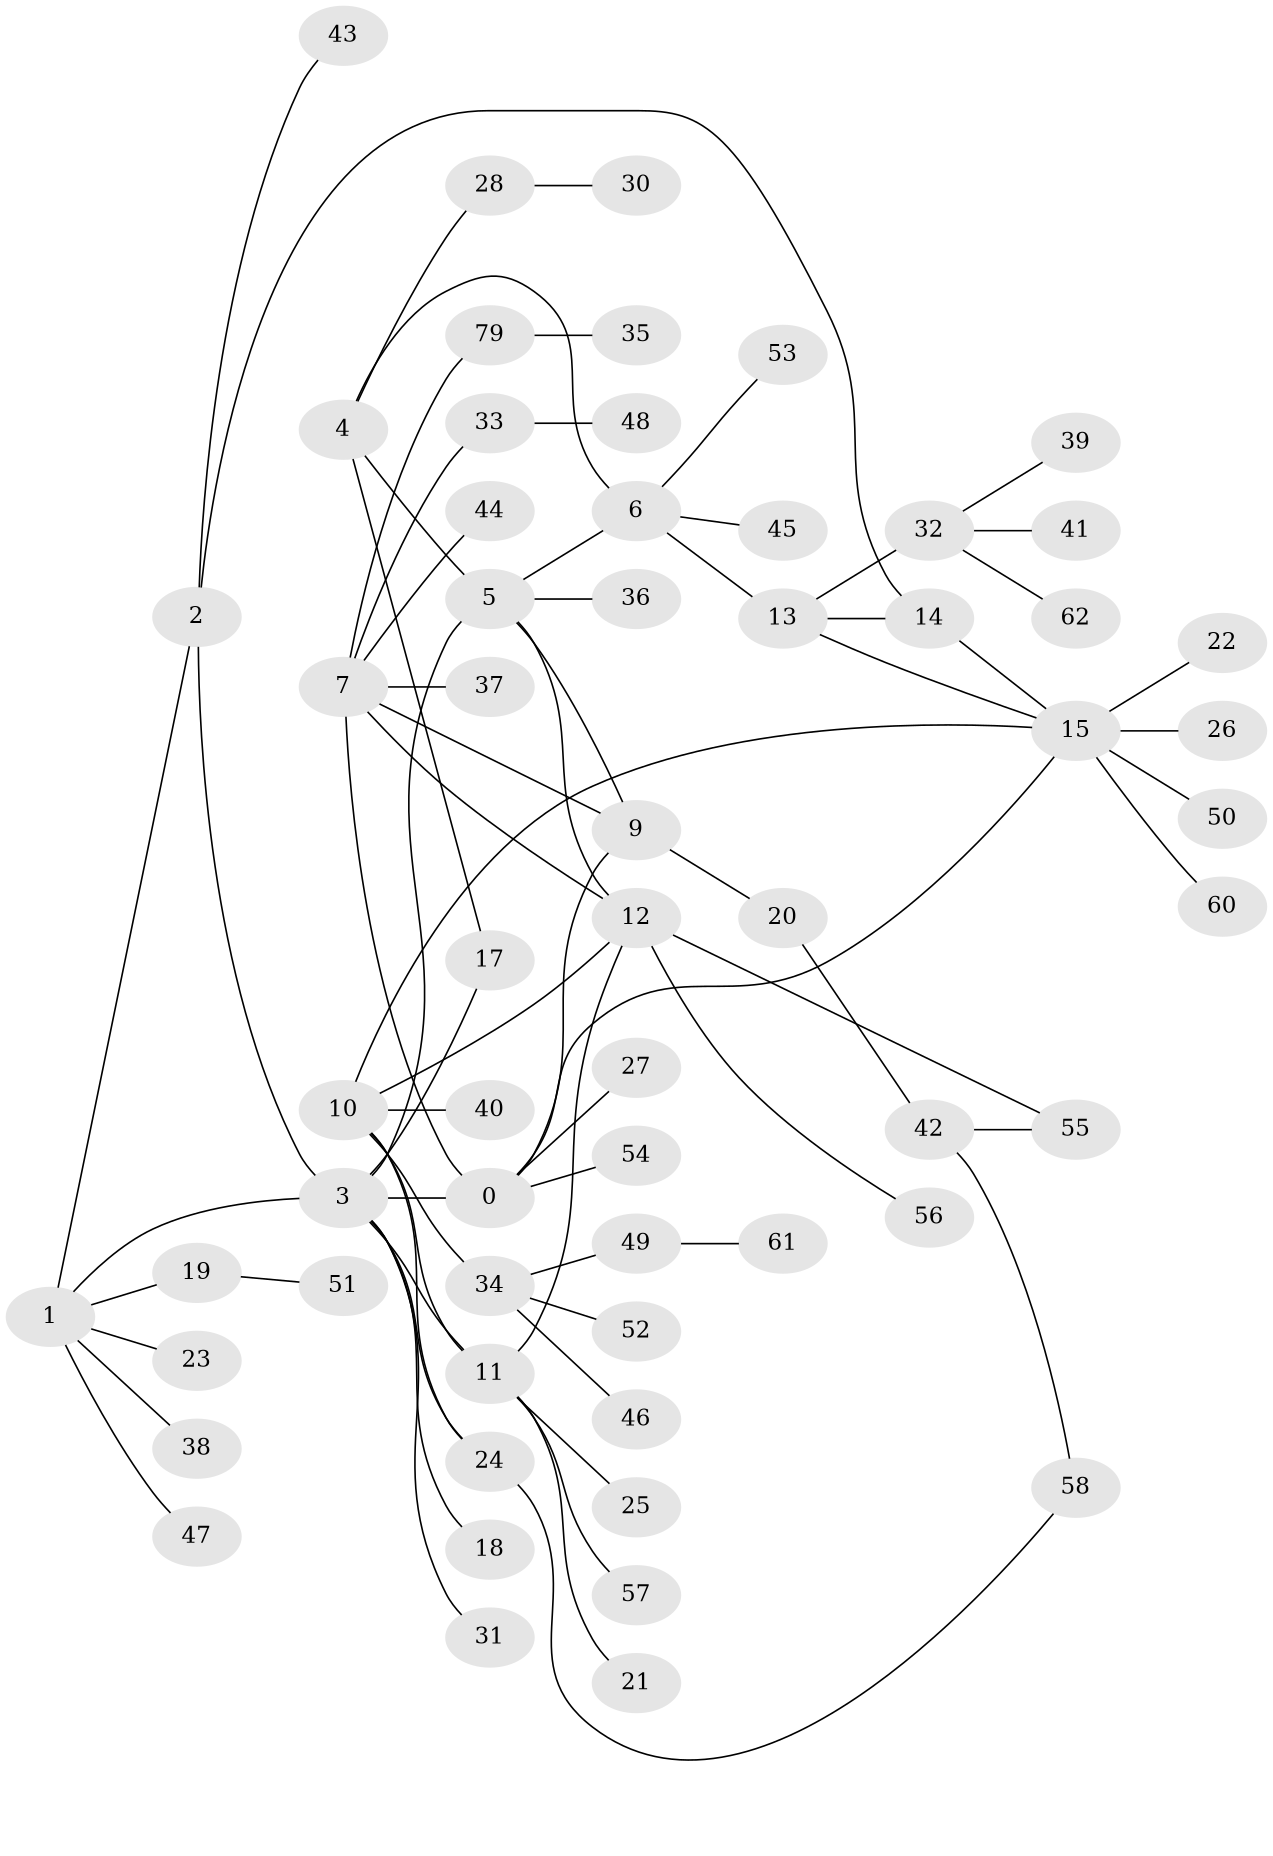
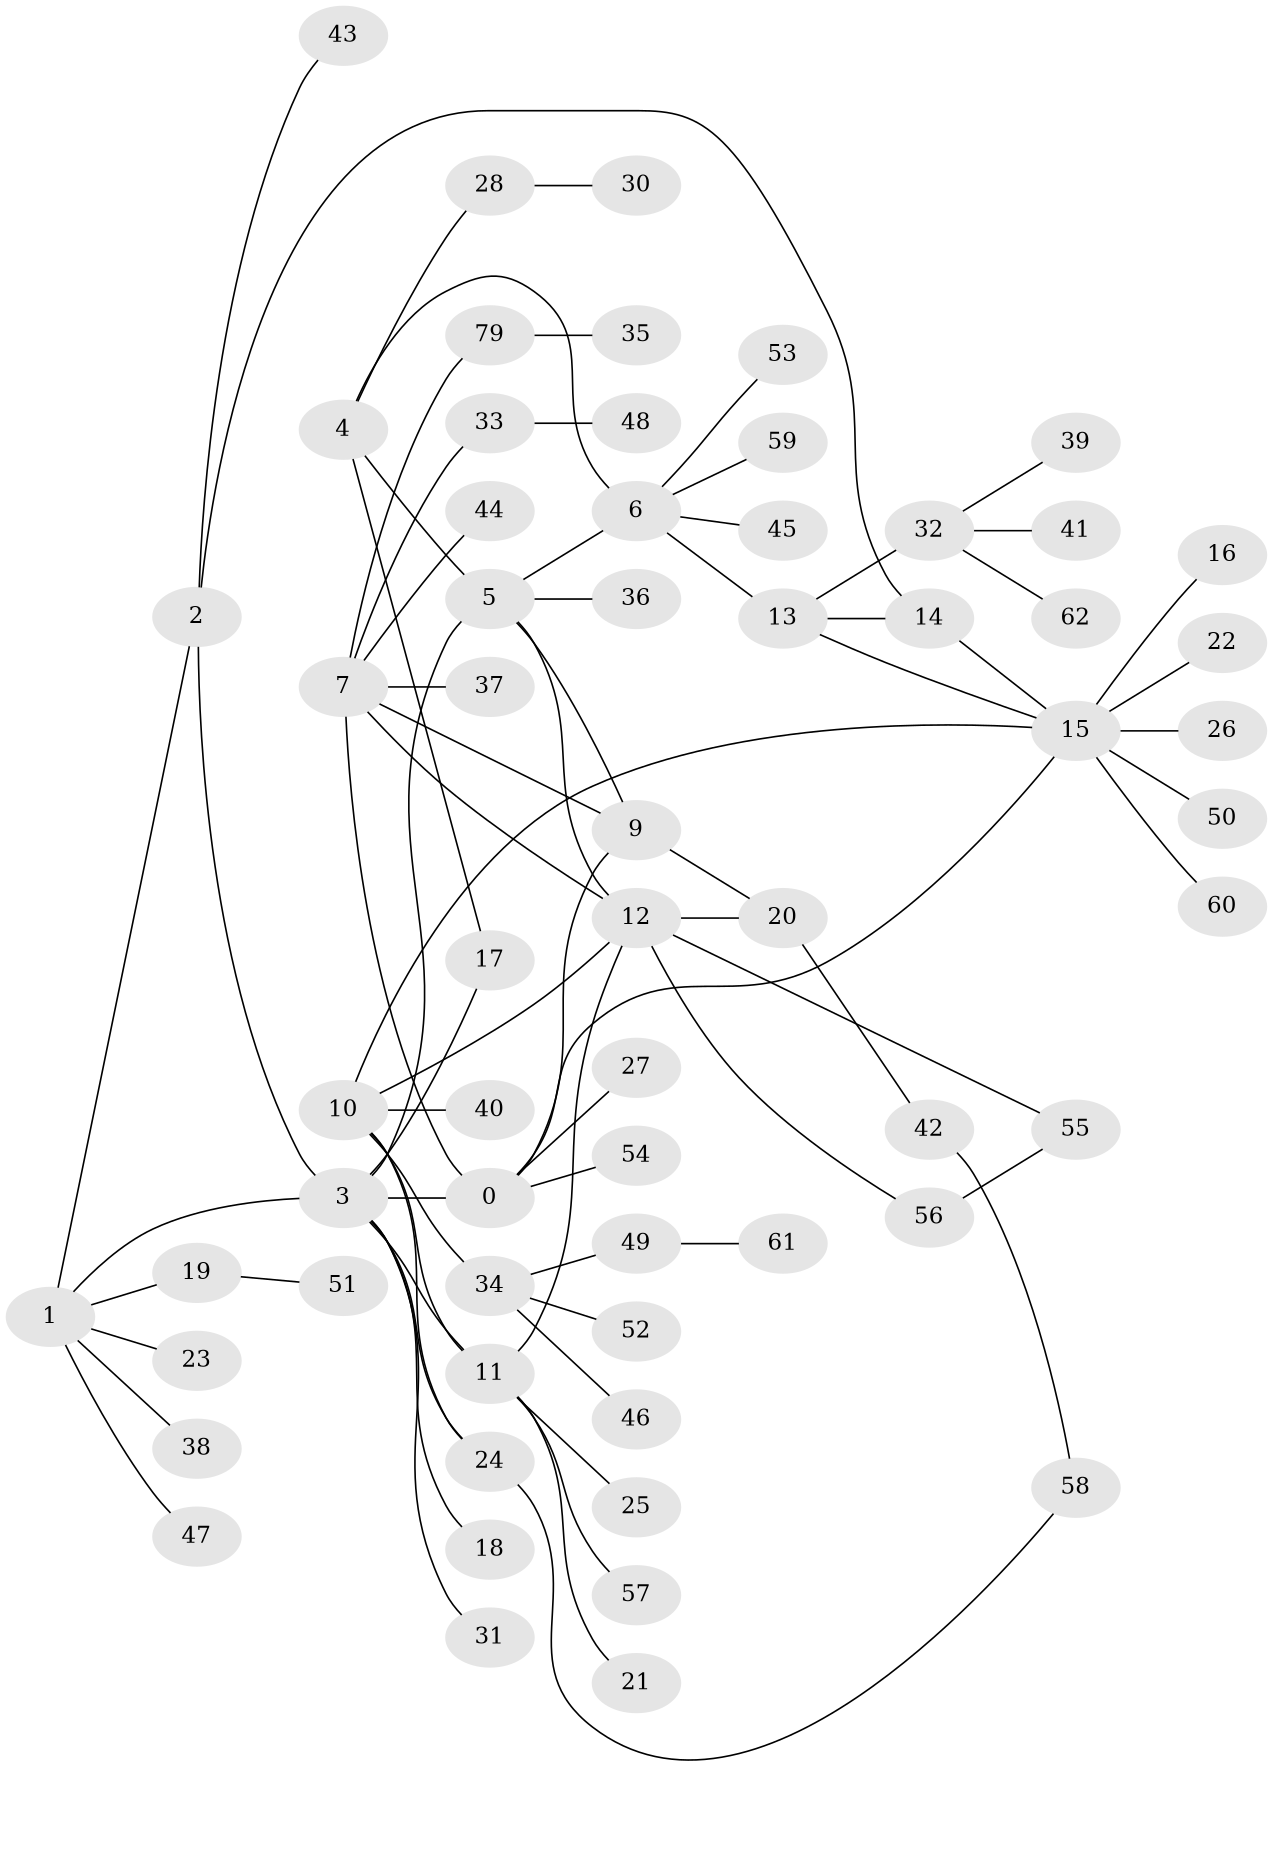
node "59": added
node "16": added
edge "12" -- "20": added
edge "42" -- "55": now "56" -- "55"
